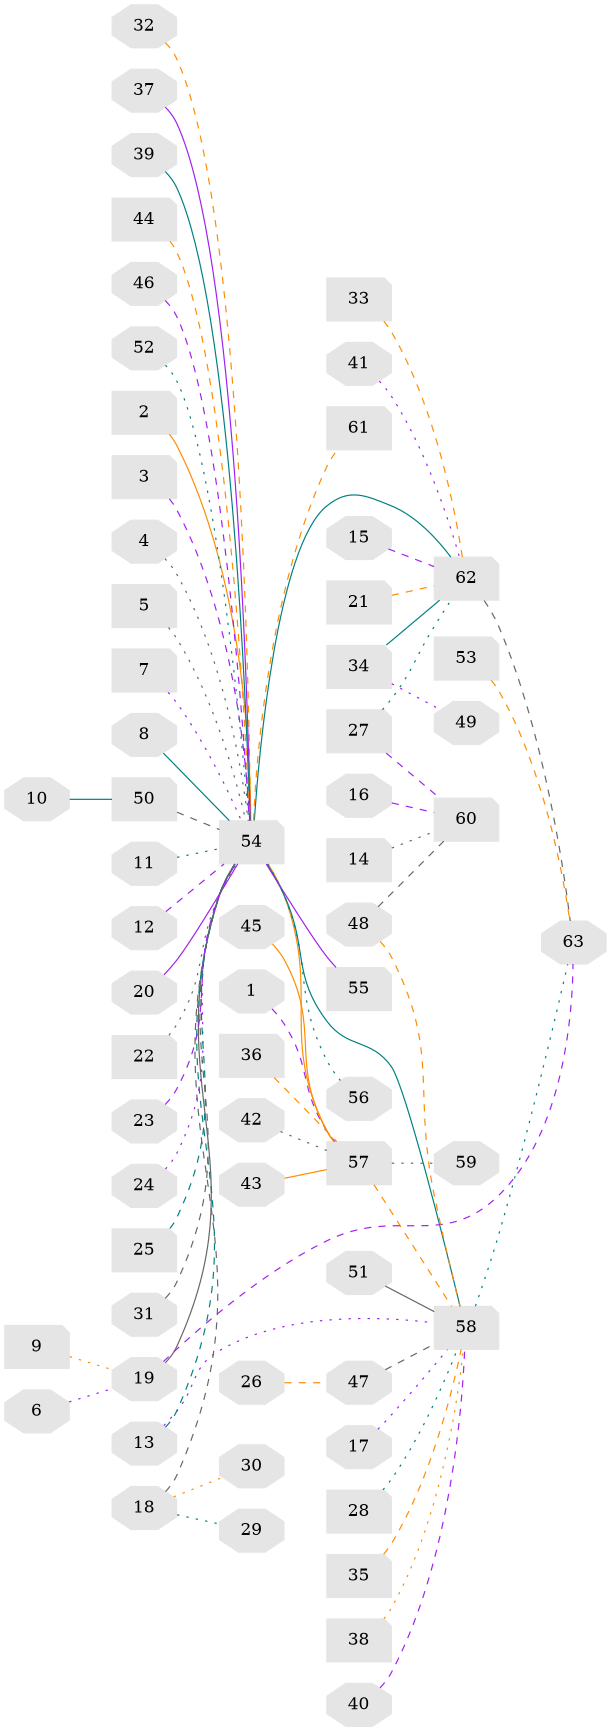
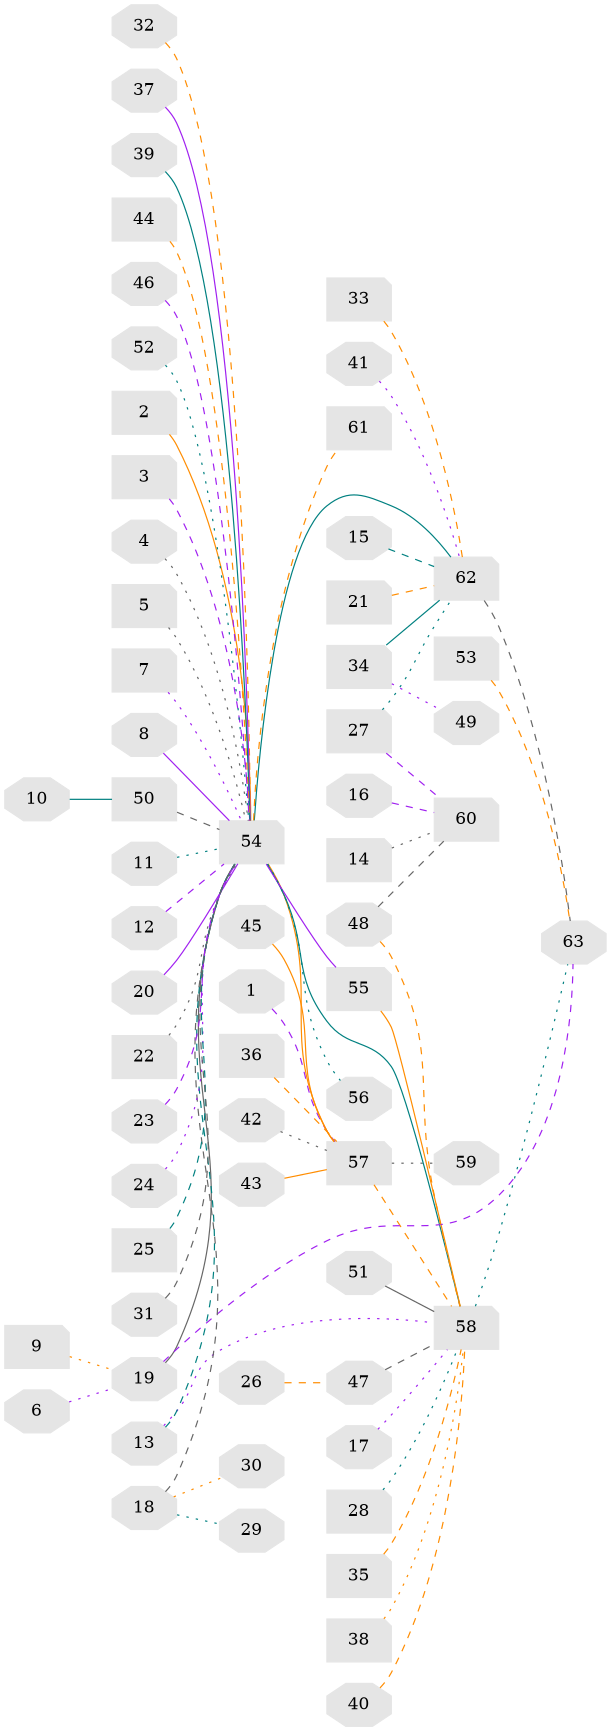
edge "15" -- "62": color purple -> teal
edge "8" -- "54": color teal -> purple
edge "55" -- "58": added
edge "58" -- "40": color purple -> darkorange
